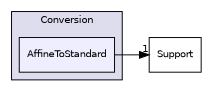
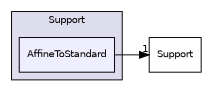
cluster "Conversion": label "Conversion" -> "Support"
